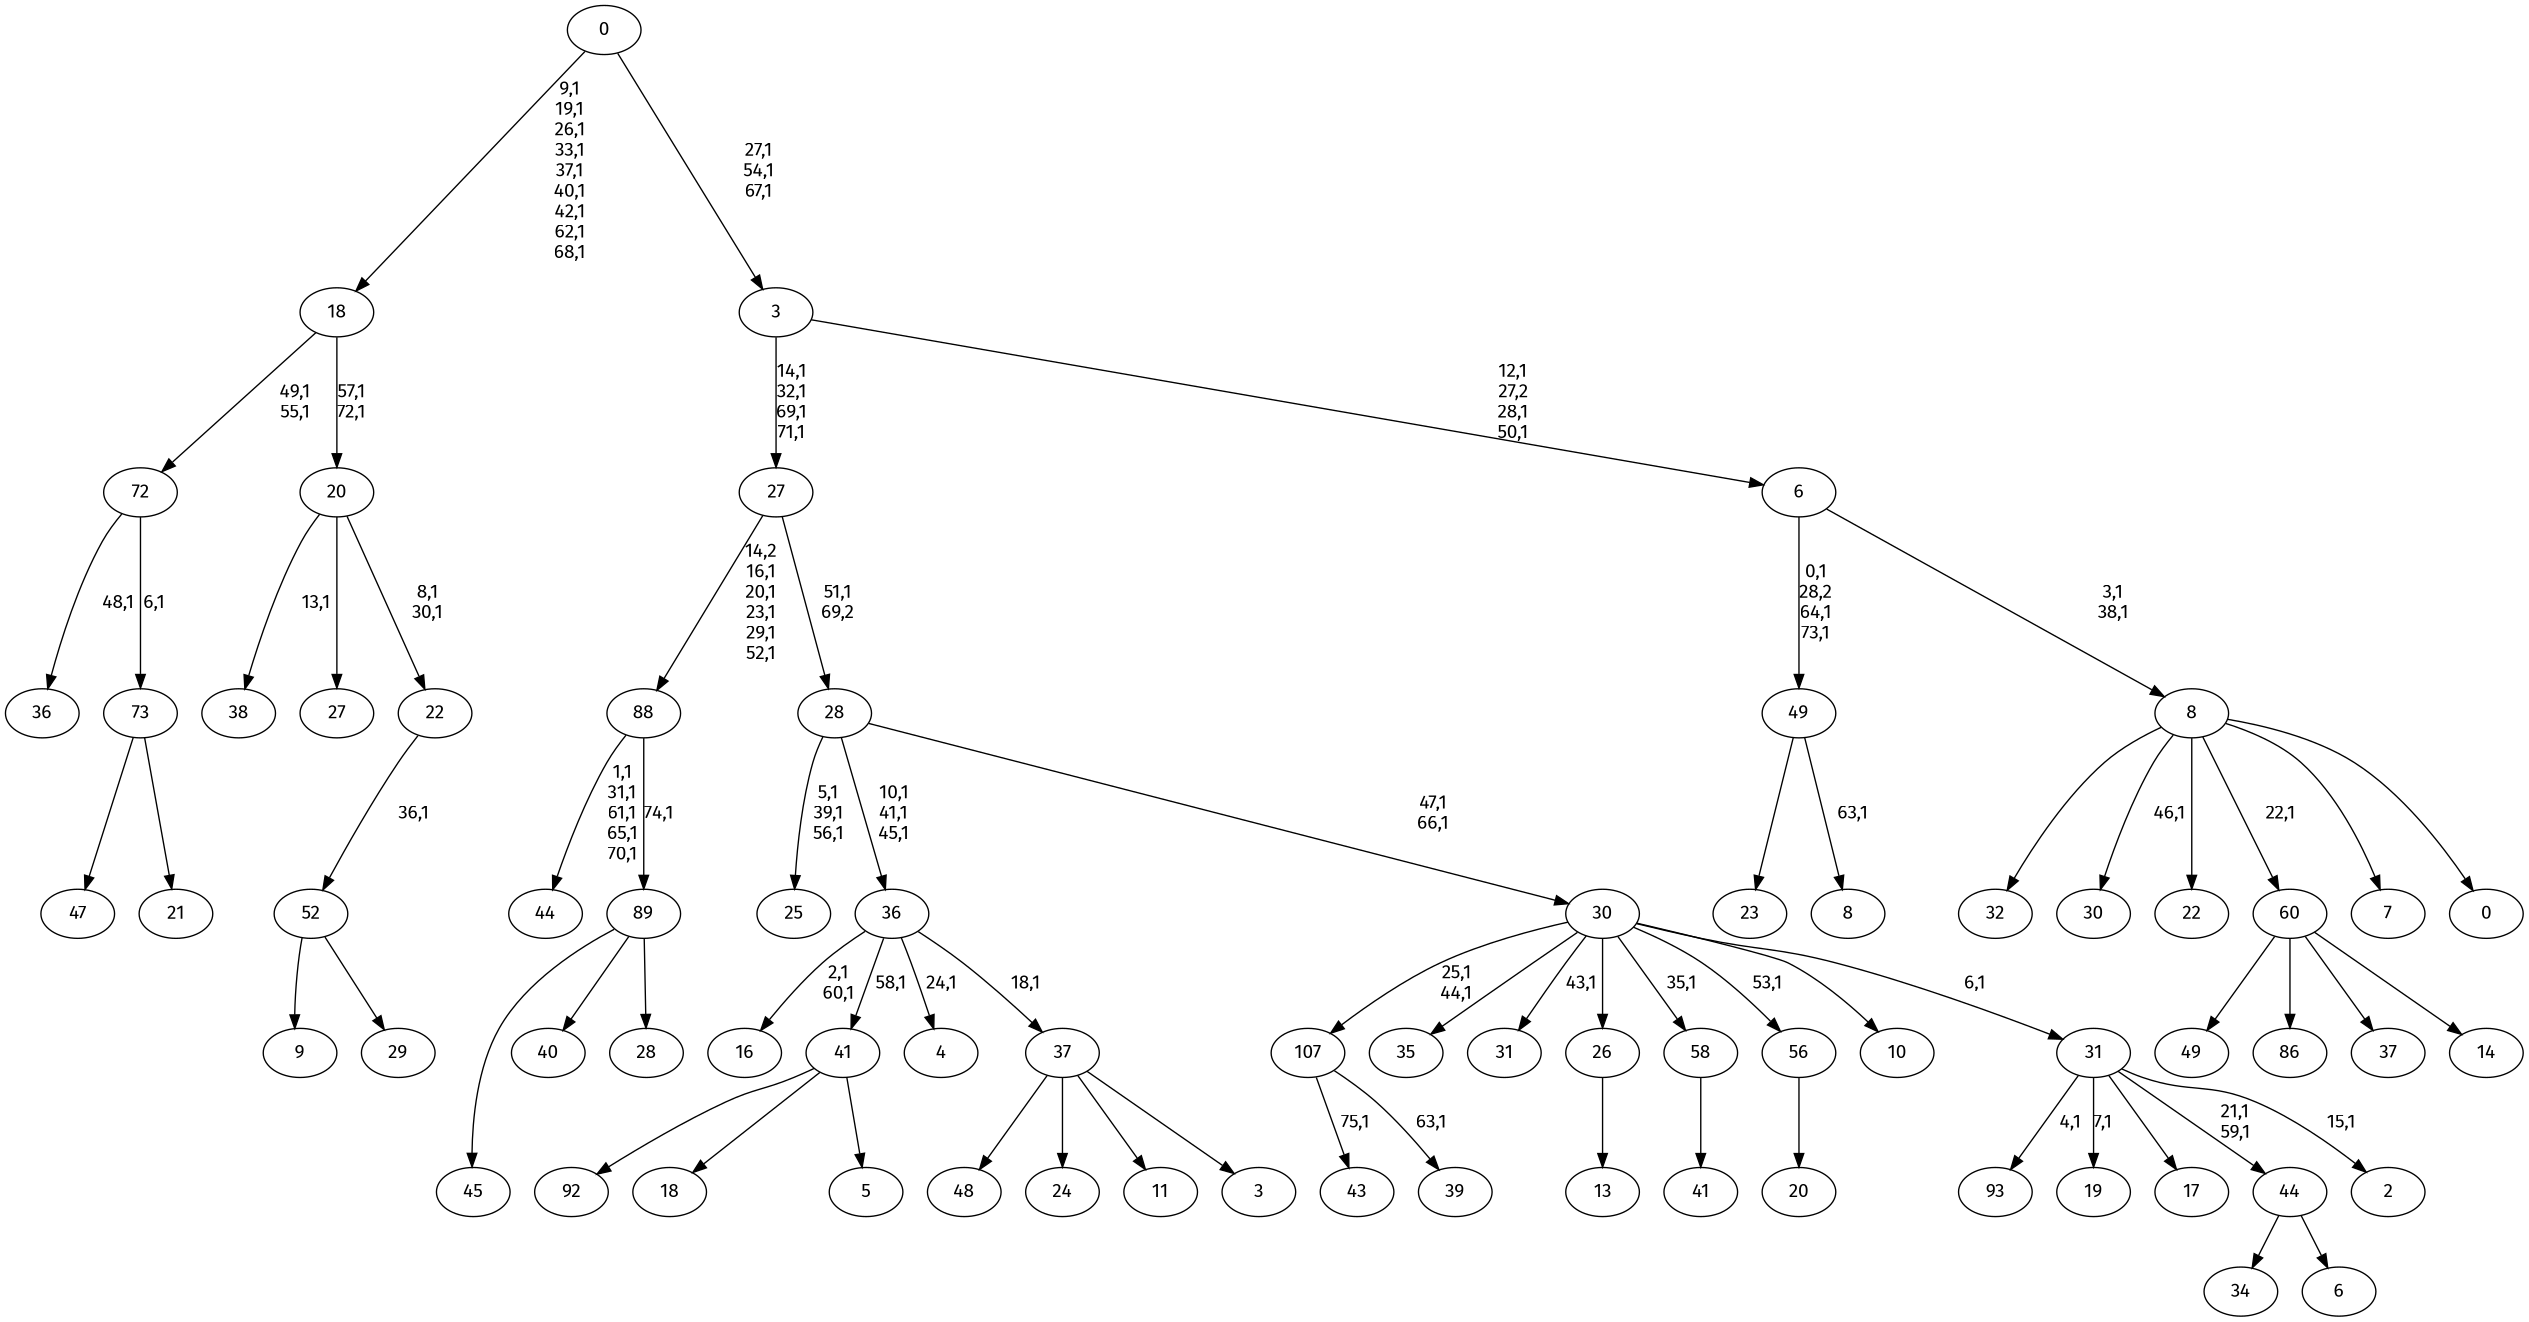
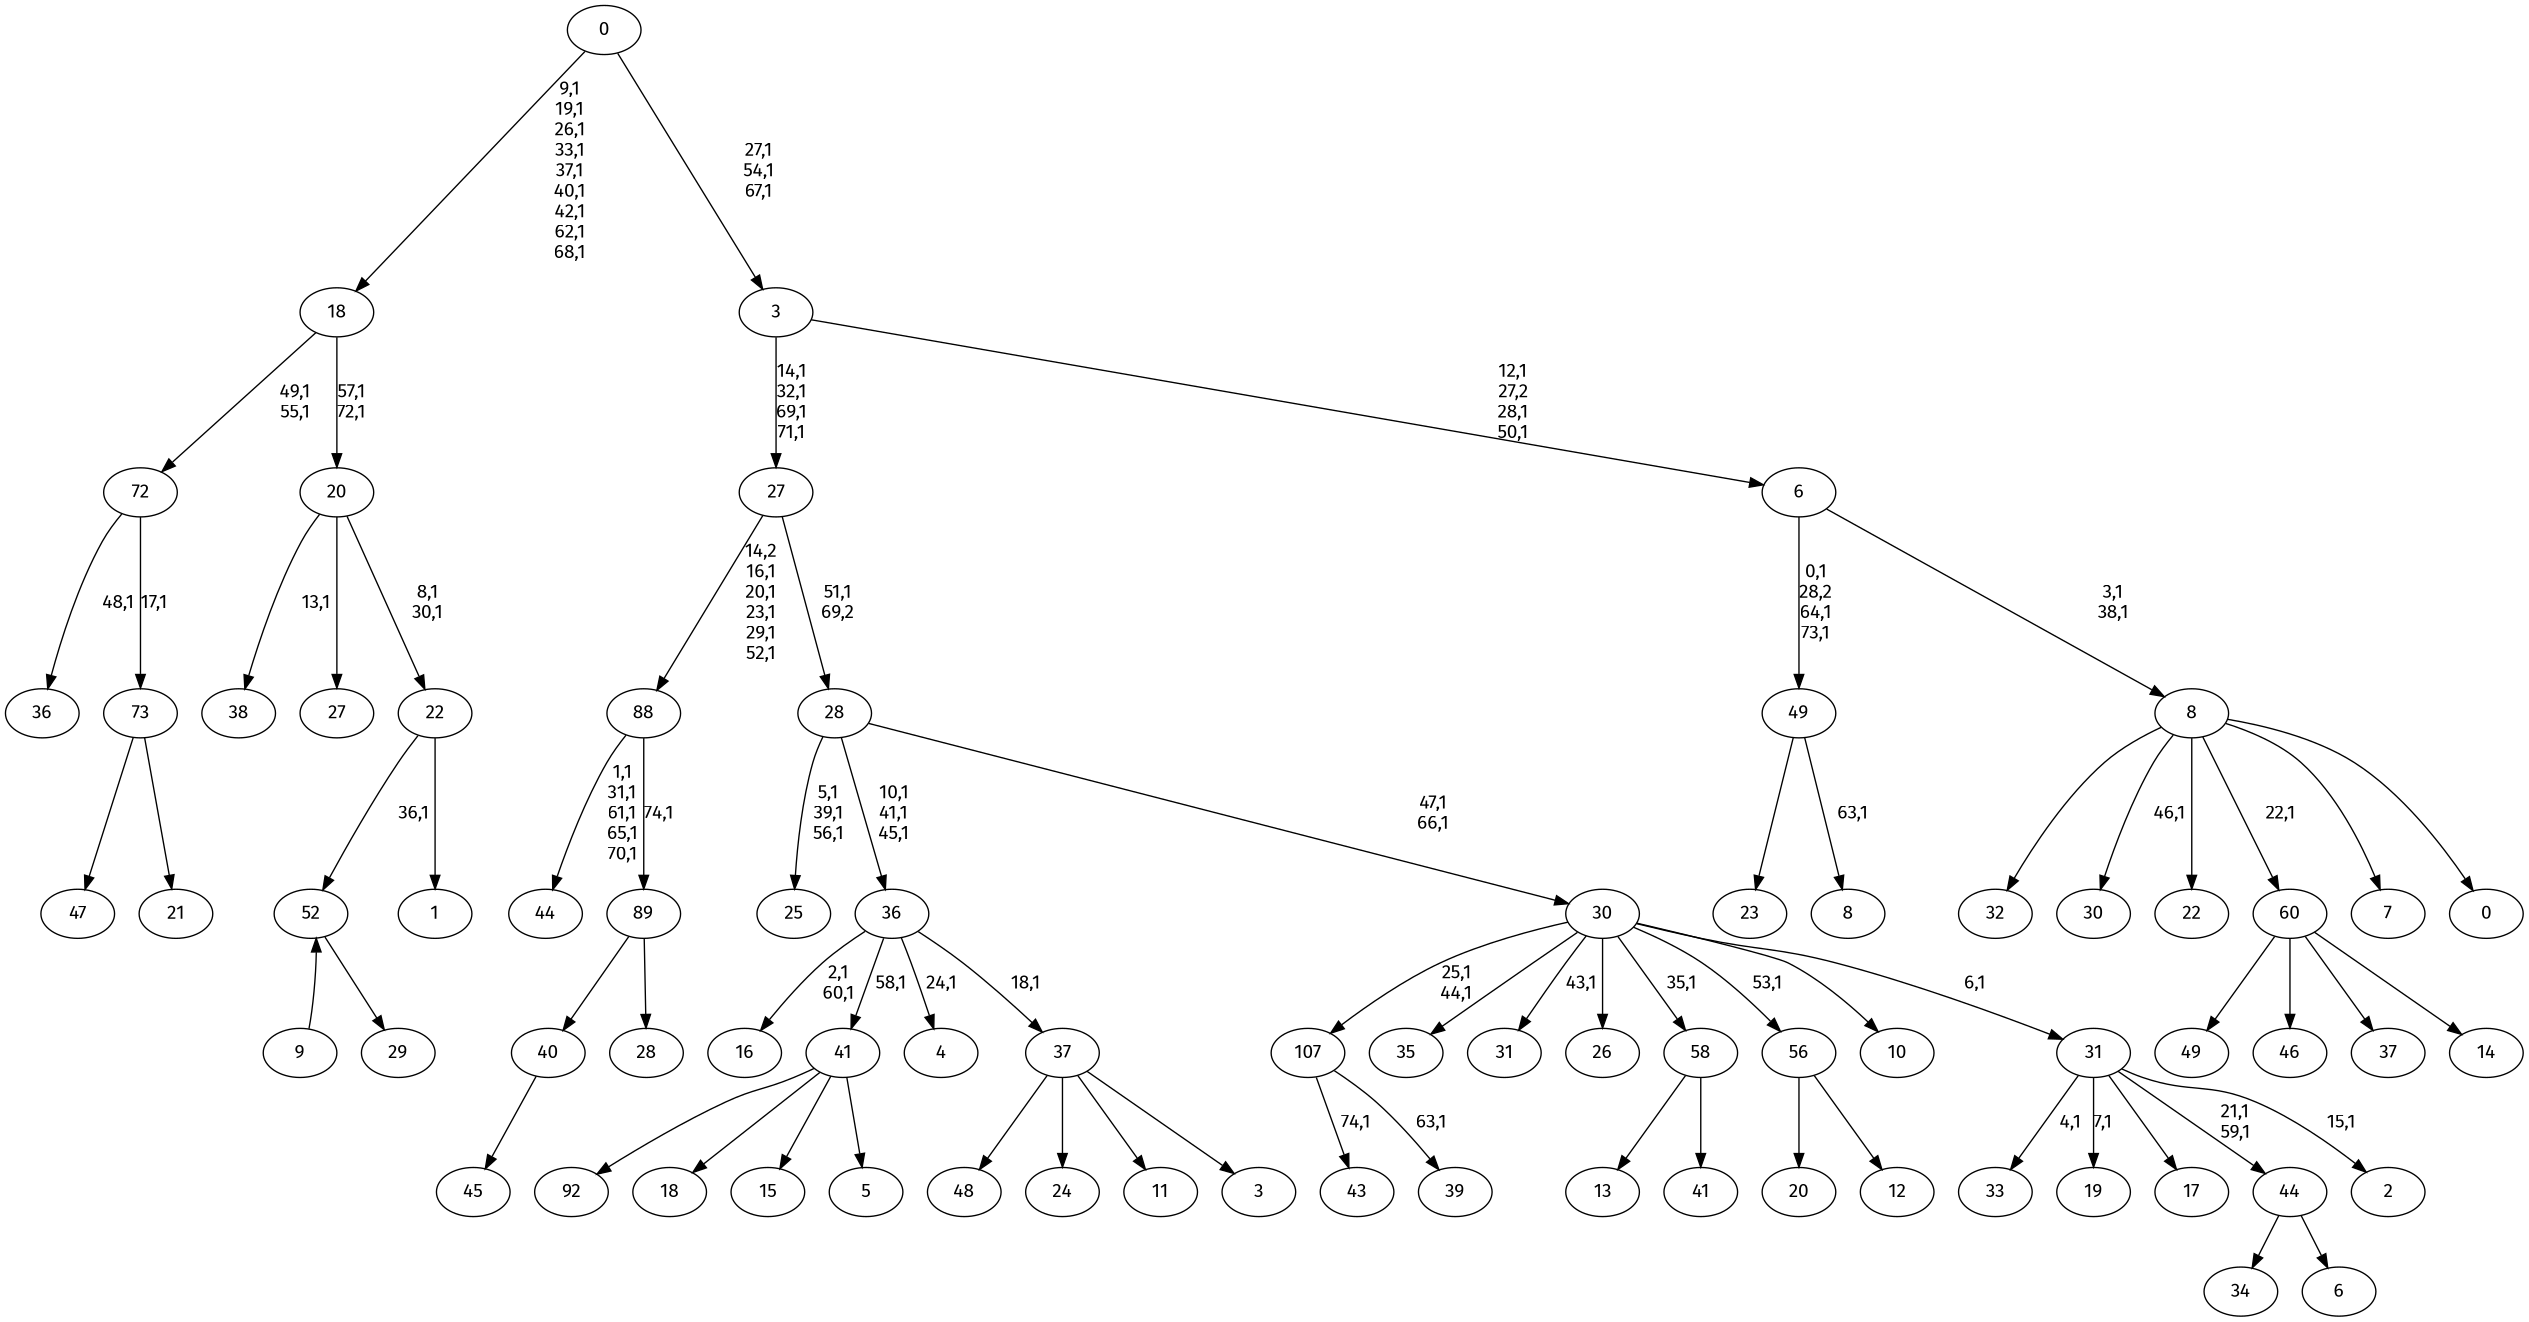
edge "72" -> "73": label "6,1" -> "17,1"
node "1": added
edge "52" -> "9": reversed
edge "89" -> "45": now "40" -> "45"
node "86": label "86" -> "46"
edge "26" -> "13": now "58" -> "13"
edge "107" -> "43": label "75,1" -> "74,1"
node "15": added
node "12": added
node "93": label "93" -> "33"
